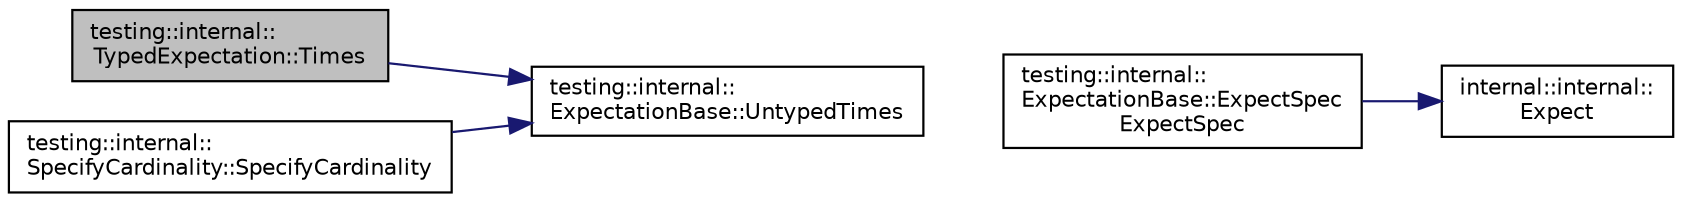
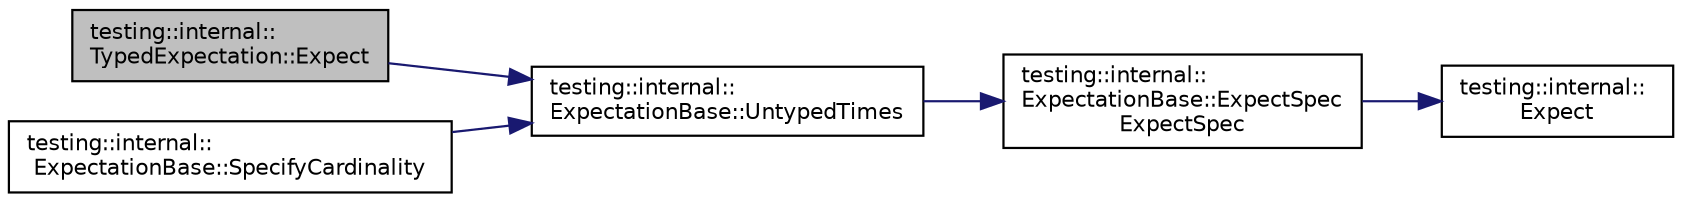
node "testing::internal:: TypedExpectation::Times": label "testing::internal:: TypedExpectation::Times" -> "testing::internal:: TypedExpectation::Expect"
edge "testing::internal:: ExpectationBase::UntypedTimes" -> "testing::internal:: ExpectationBase::ExpectSpec ExpectSpec": added
node "internal::internal:: Expect": label "internal::internal:: Expect" -> "testing::internal:: Expect"
node "testing::internal:: SpecifyCardinality::SpecifyCardinality": label "testing::internal:: SpecifyCardinality::SpecifyCardinality" -> "testing::internal:: ExpectationBase::SpecifyCardinality"
